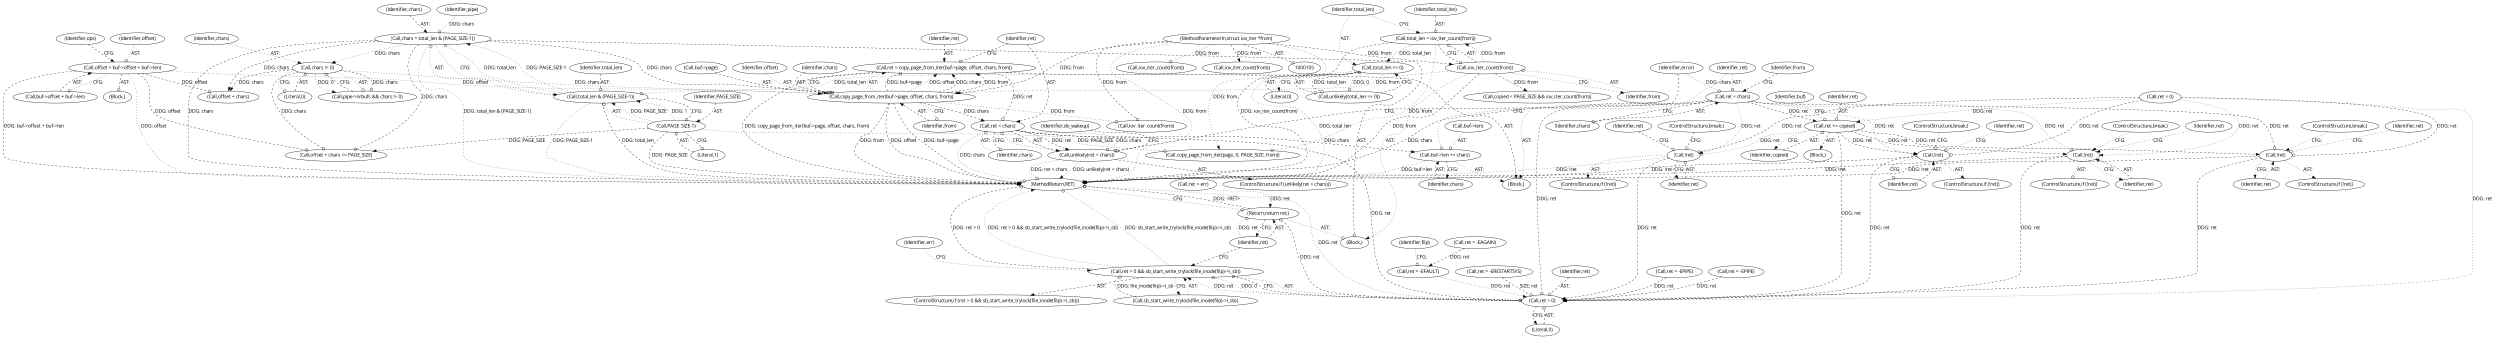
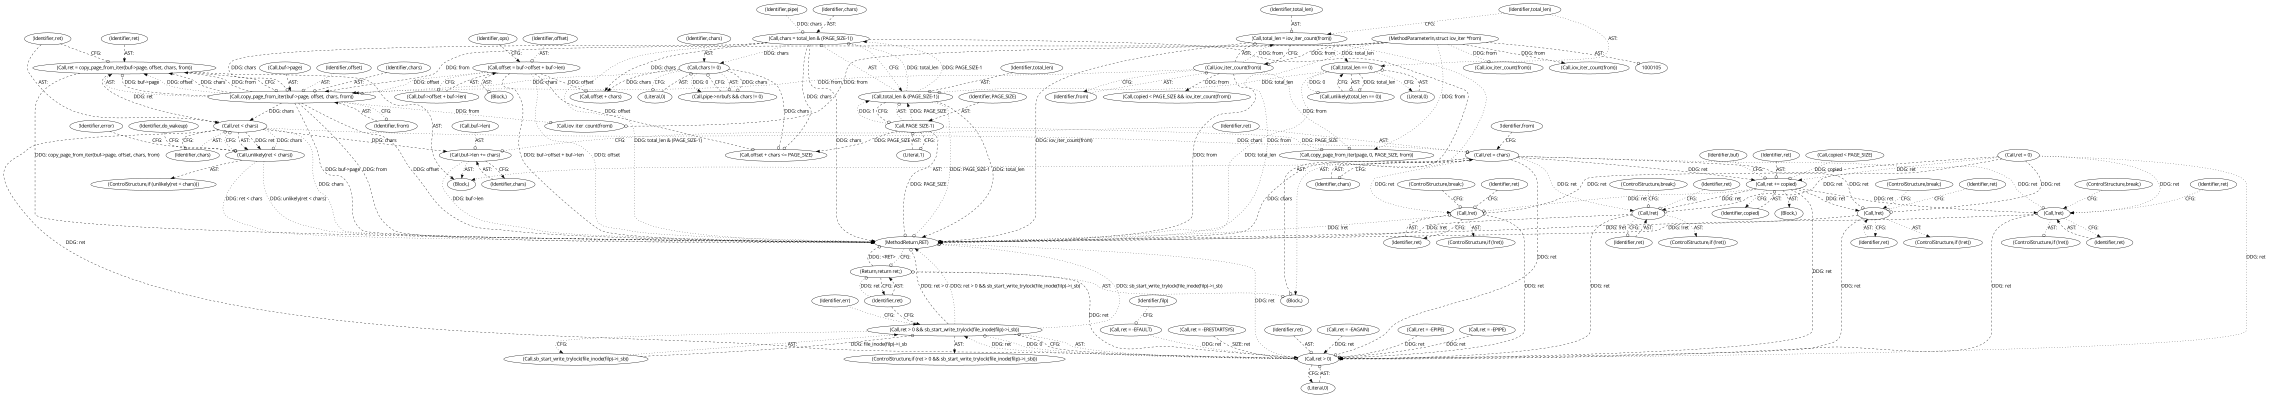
edge "(Identifier,error)" -> "(Call,ret = chars)": now "(Call,ret < chars)" -> "(Call,ret = chars)"
node "(Call,copied < PAGE_SIZE)": added
node "(Call,ret = err)": removed
edge "(Call,ret = -EAGAIN)" -> "(Call,ret = -EFAULT)": now "(Call,ret = -EAGAIN)" -> "(Call,ret > 0)"
